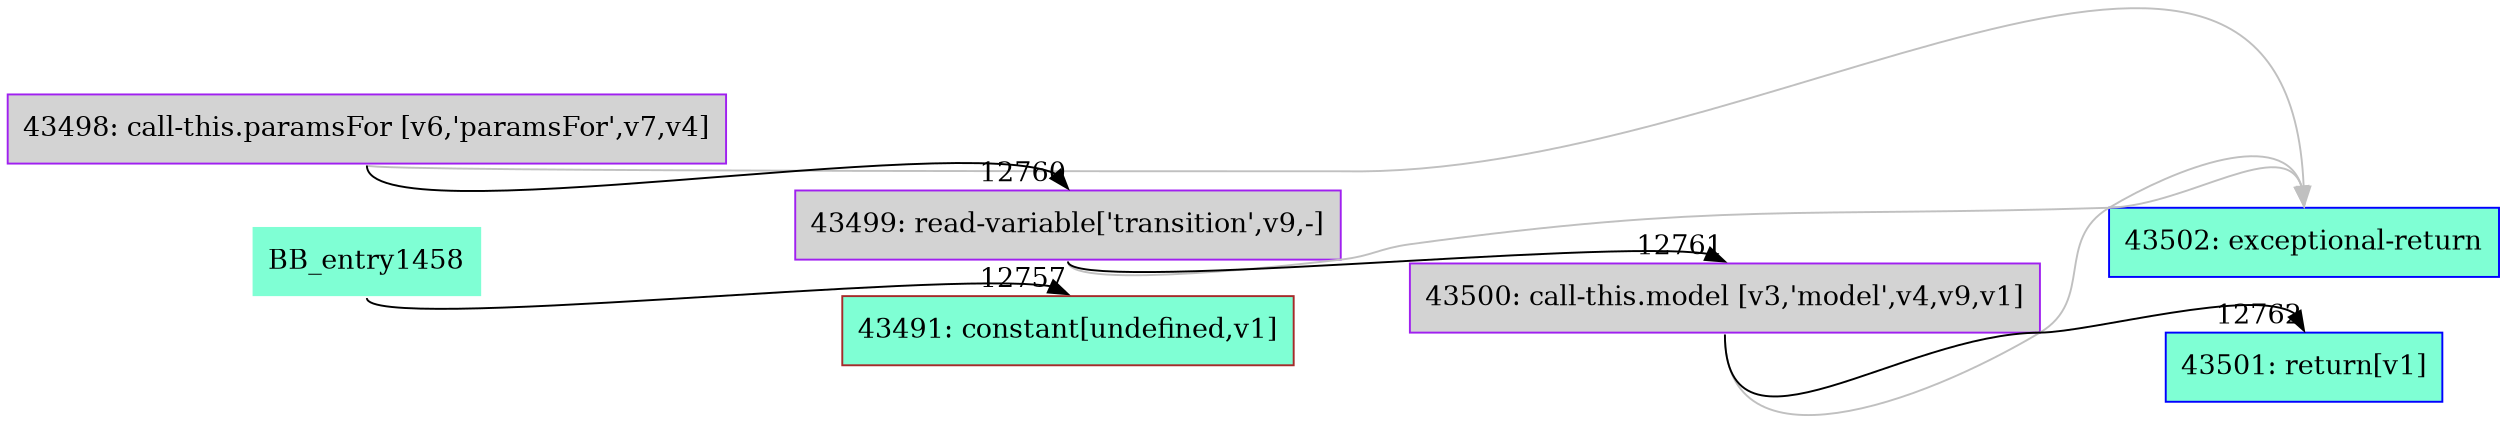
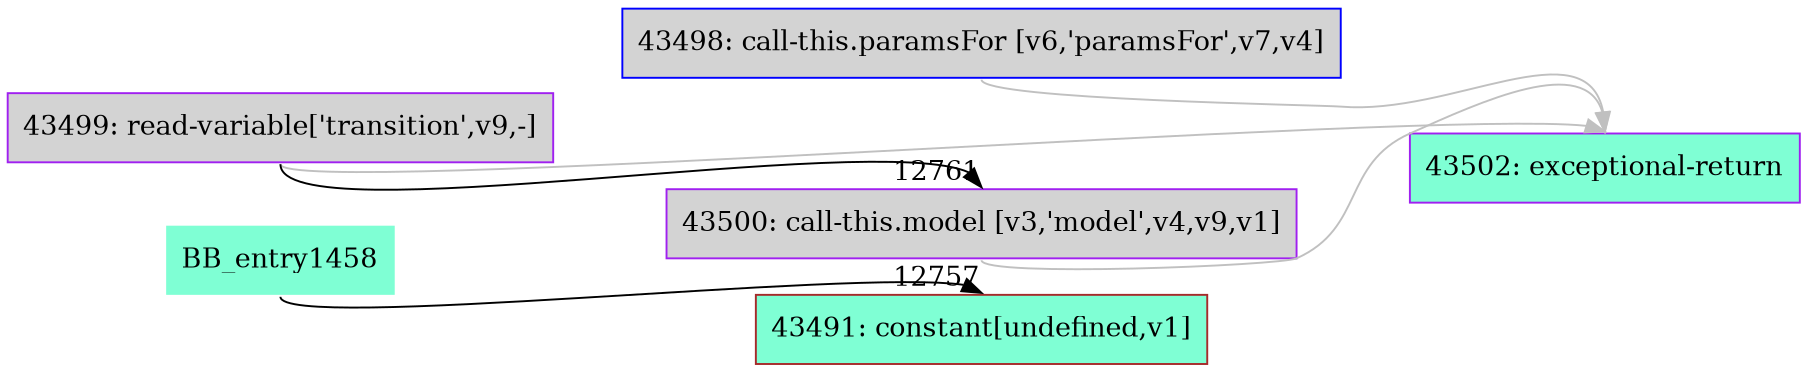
node "43498: call-this.paramsFor [v6,'paramsFor',v7,v4]": color purple -> blue
edge "43498: call-this.paramsFor [v6,'paramsFor',v7,v4]" -> "43499: read-variable['transition',v9,-]": removed
node "43502: exceptional-return": color blue -> purple
node "43501: return[v1]": removed
